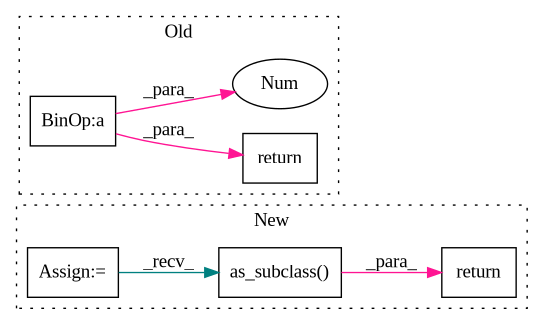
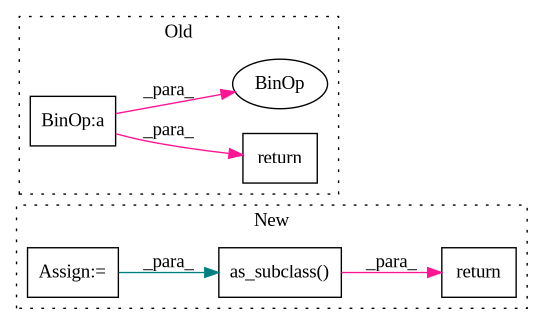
node "Num": label "Num" -> "BinOp"
edge "Assign:=" -> "as_subclass()": label "_recv_" -> "_para_"
